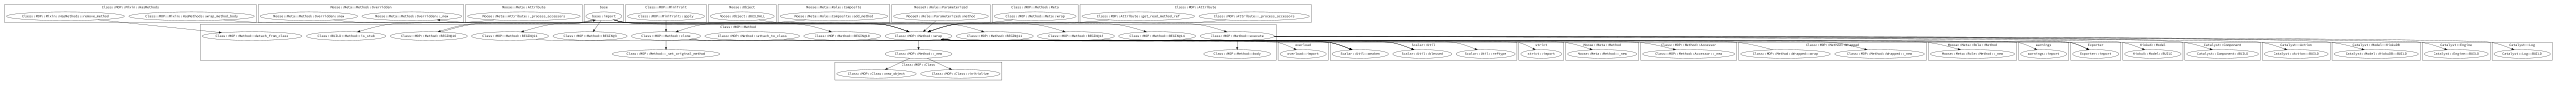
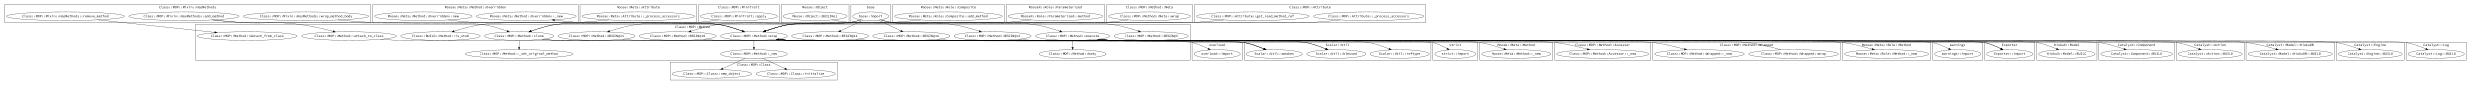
node "Class::MOP::Mixin::HasMethods::add_method": added
node "Class::MOP::Method::BEGIN@16": removed
